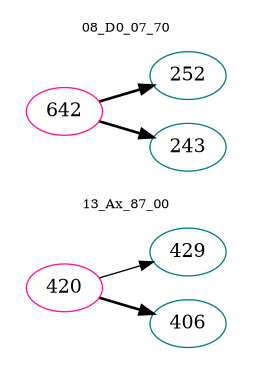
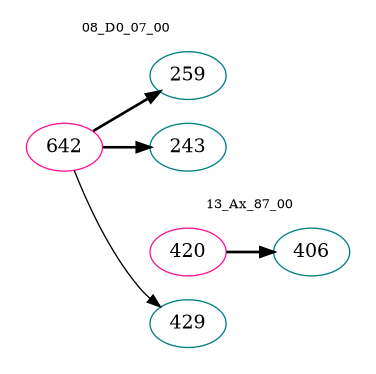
cluster "08_D0_07_70": label "08_D0_07_70" -> "08_D0_07_00"
node "252": label "252" -> "259"
edge "420" -> "429": now "642" -> "429"
